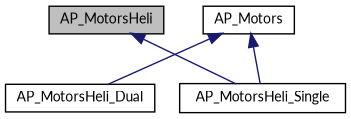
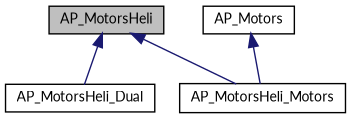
edge "AP_MotorsHeli_Dual" -> "AP_Motors": now "AP_MotorsHeli_Dual" -> "AP_MotorsHeli"
node "AP_MotorsHeli_Single": label "AP_MotorsHeli_Single" -> "AP_MotorsHeli_Motors"
